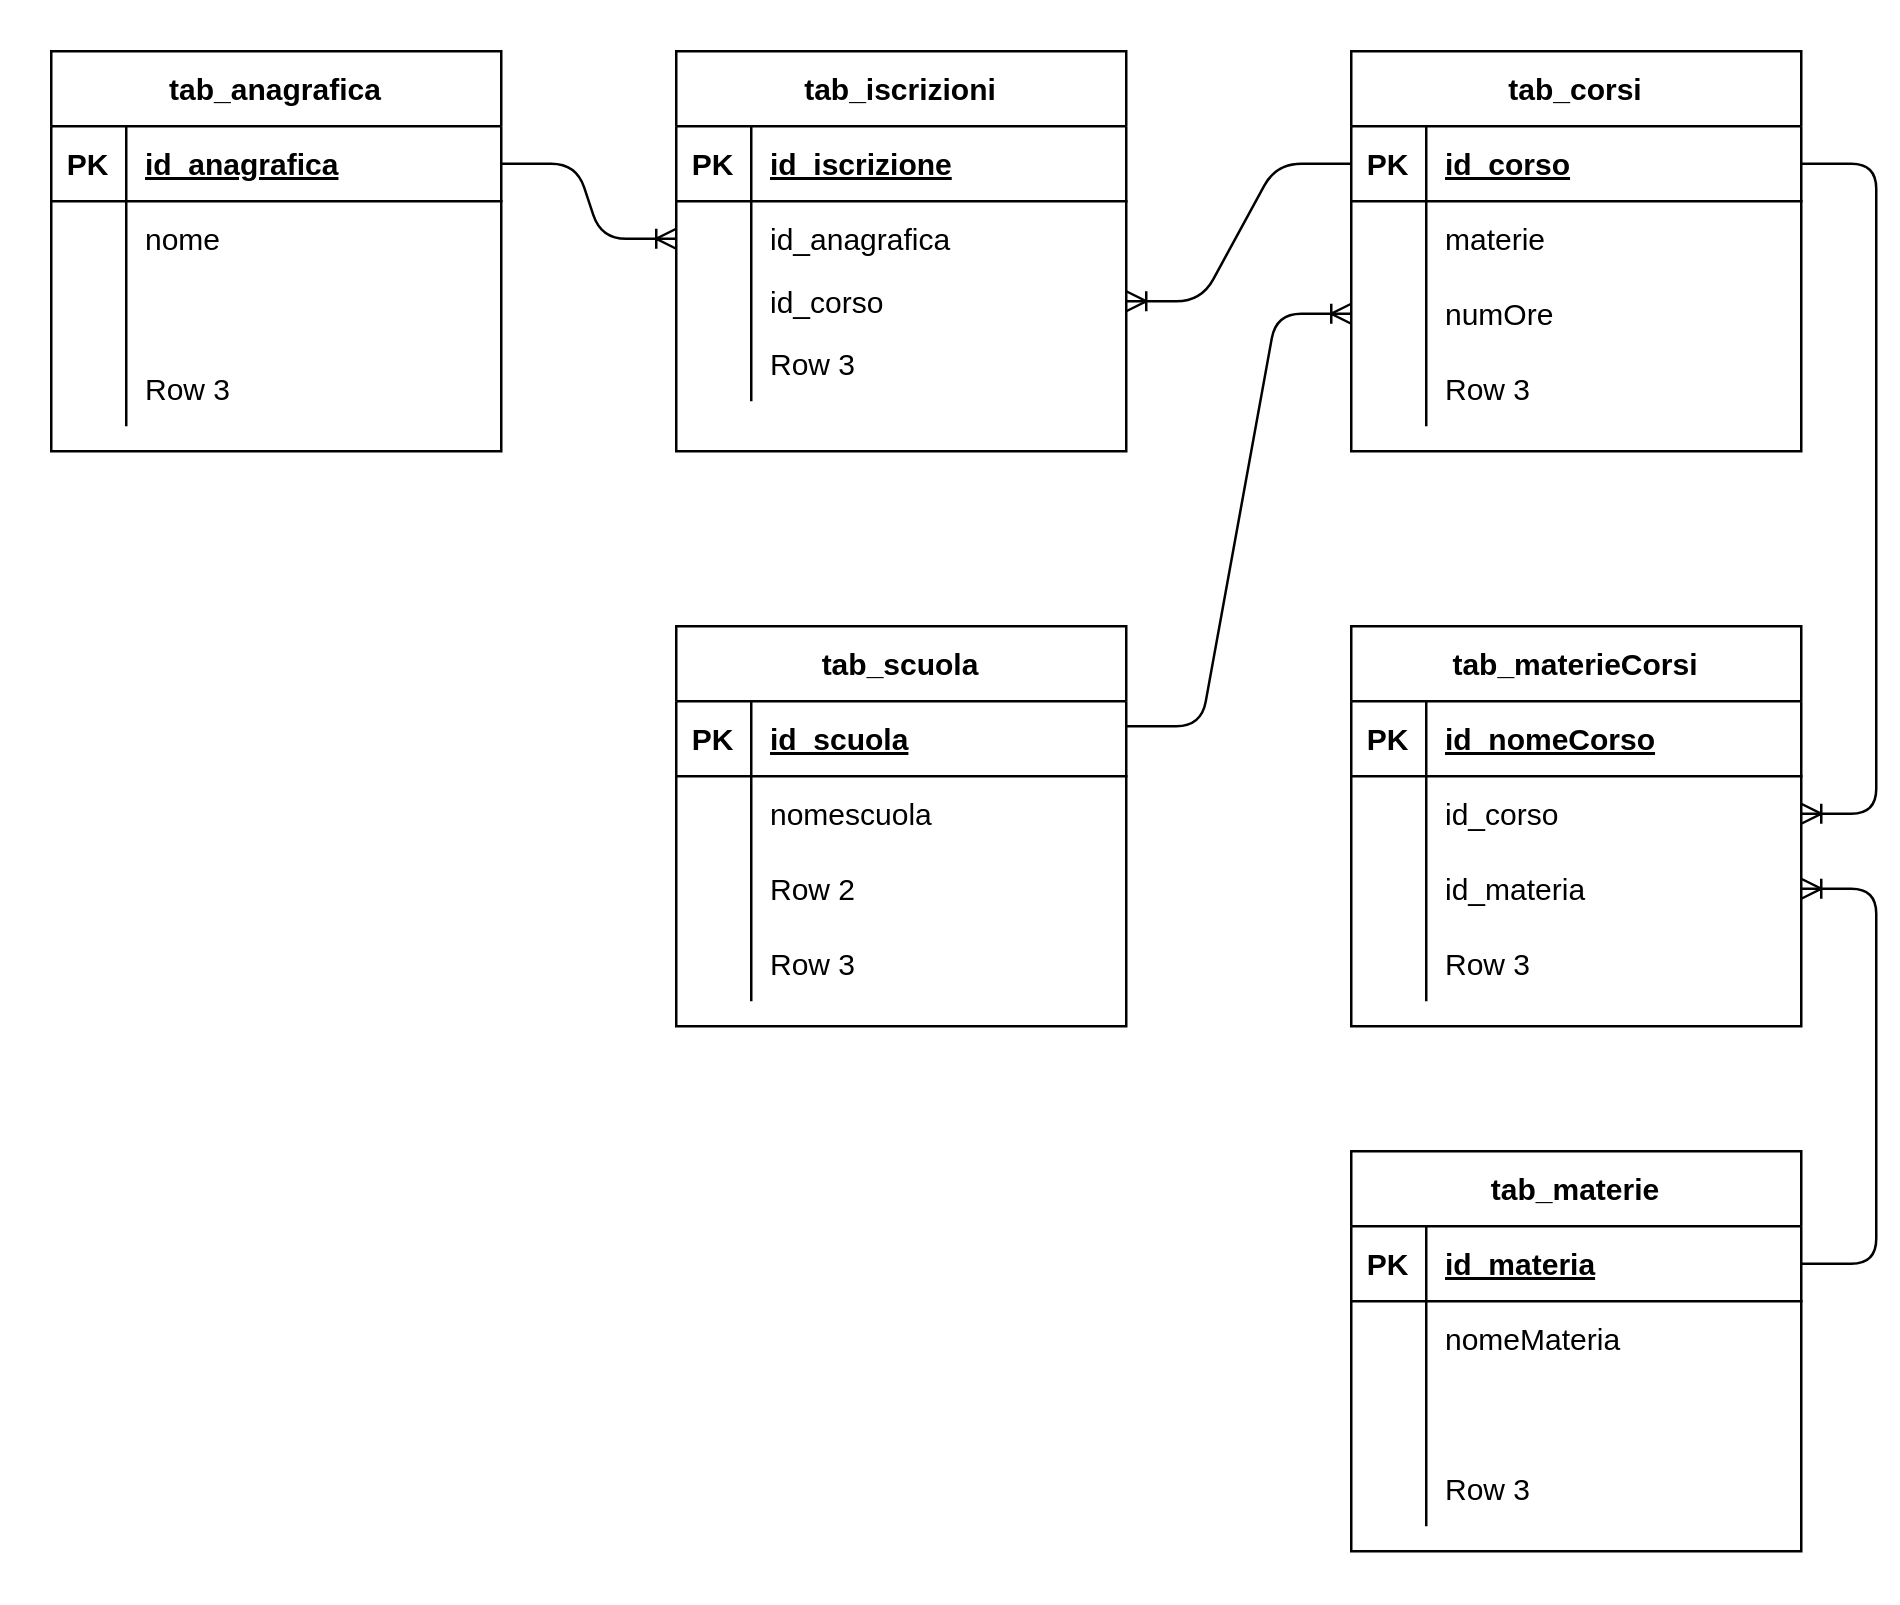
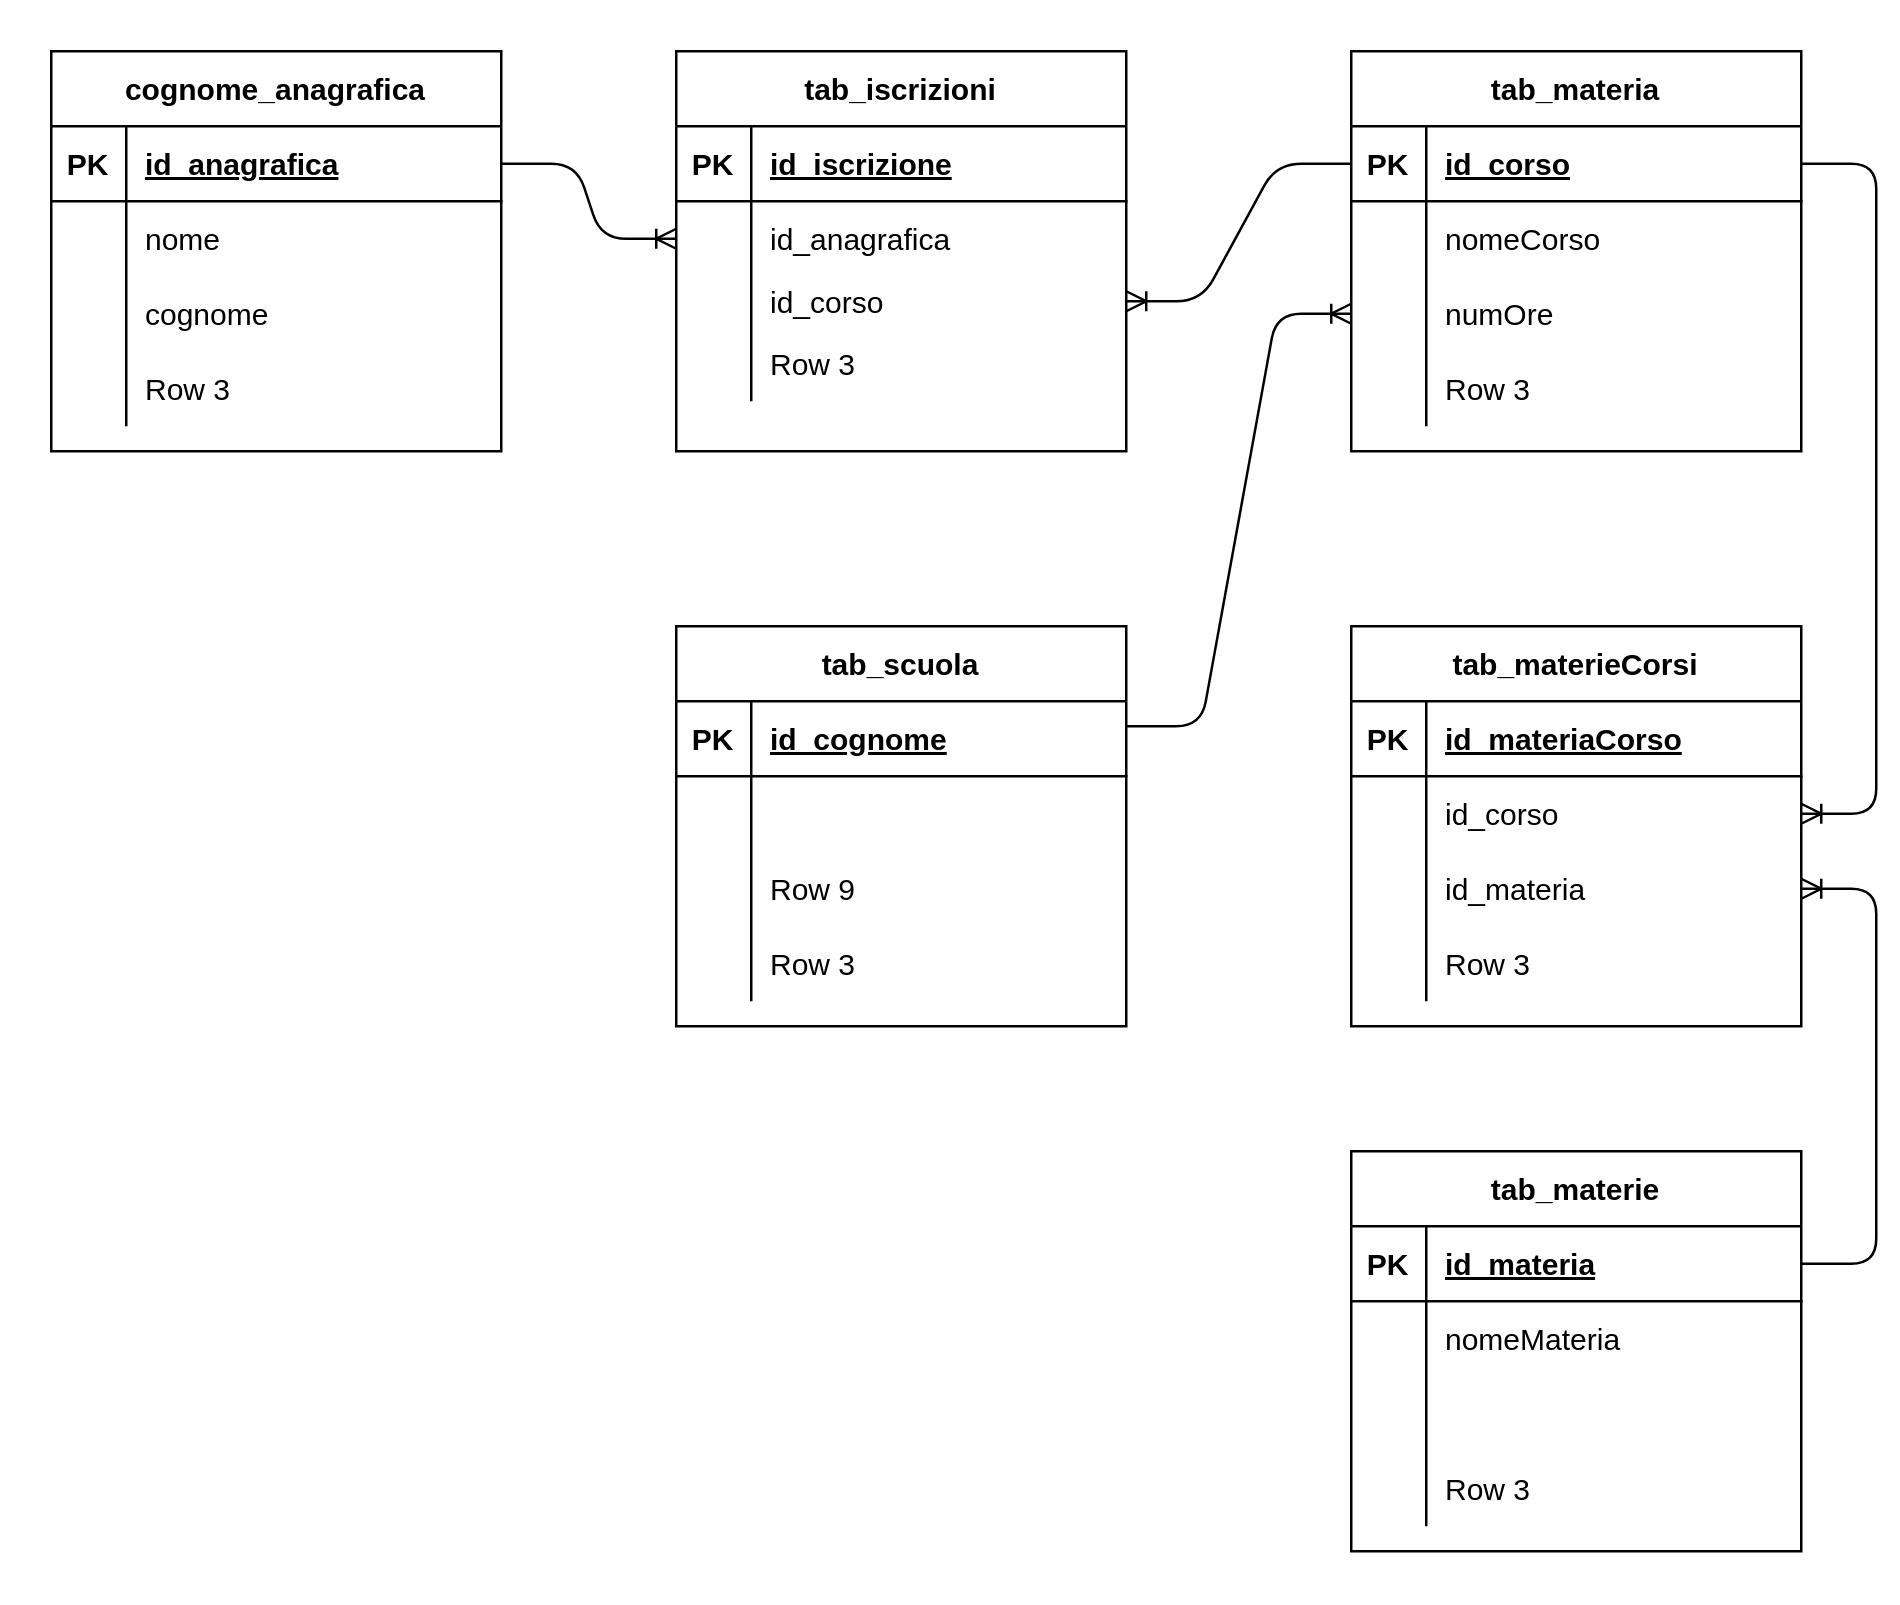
node "tab_anagrafica": label "tab_anagrafica" -> "cognome_anagrafica"
node "tab_corsi": label "tab_corsi" -> "tab_materia"
node "materie": label "materie" -> "nomeCorso"
node "cognome": added
node "id_scuola": label "id_scuola" -> "id_cognome"
node "id_nomeCorso": label "id_nomeCorso" -> "id_materiaCorso"
node "nomescuola": removed
node "Row 2": label "Row 2" -> "Row 9"
